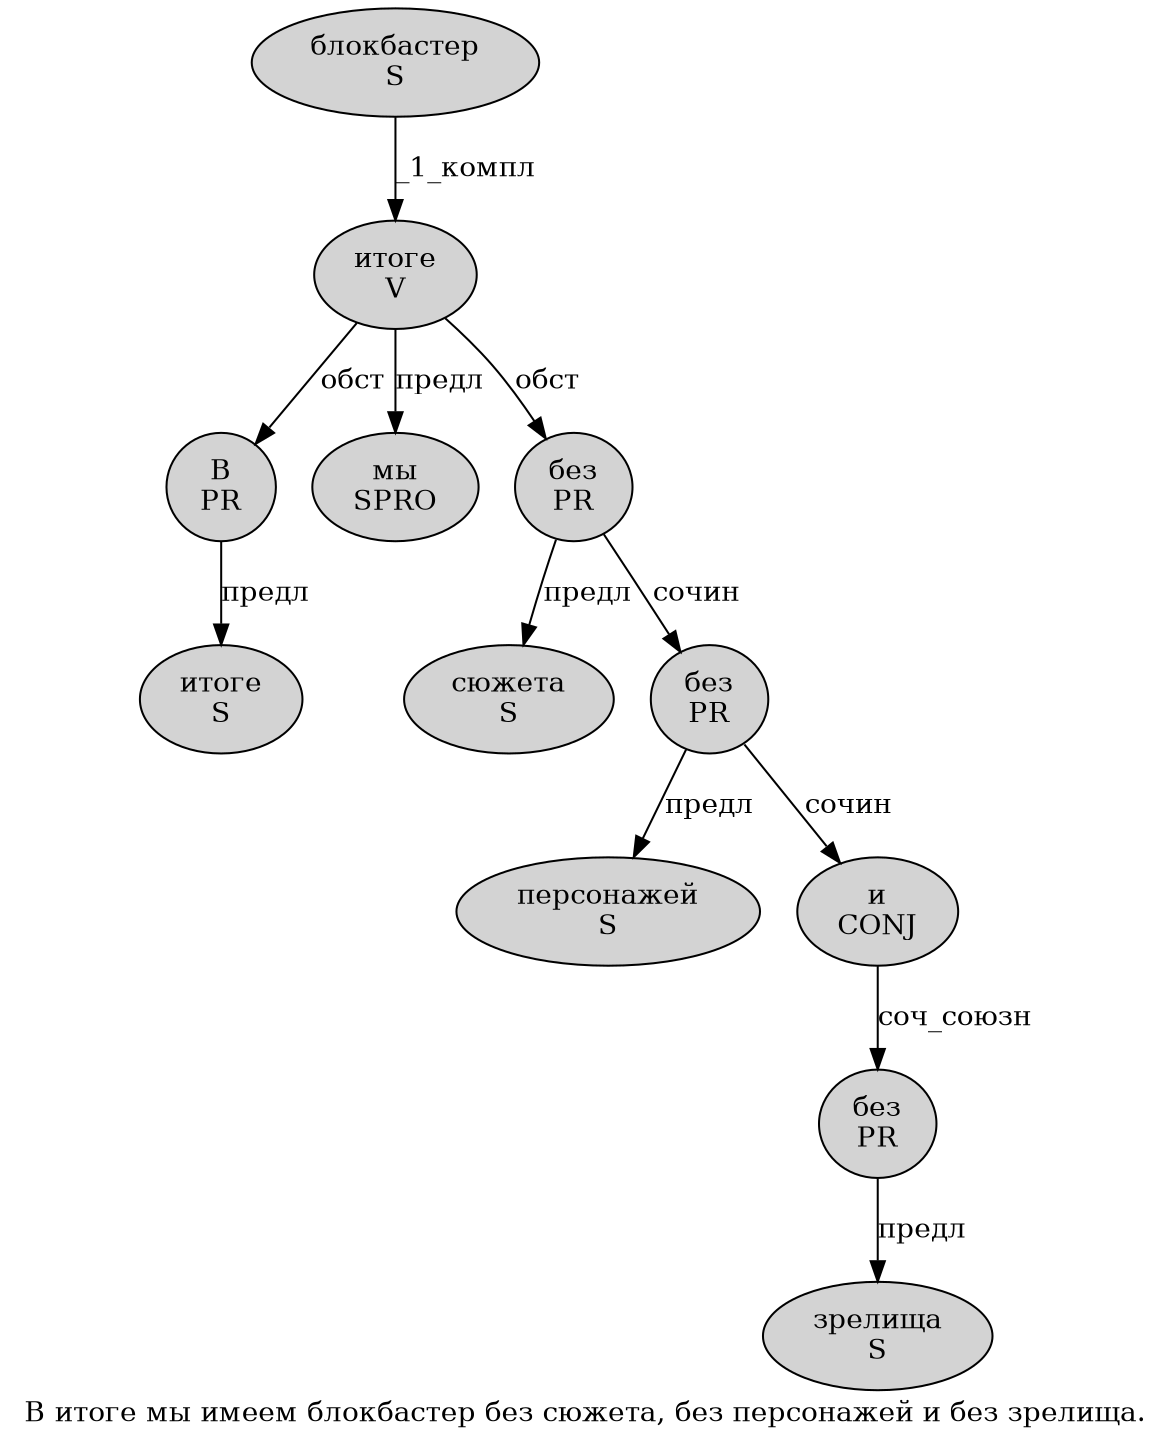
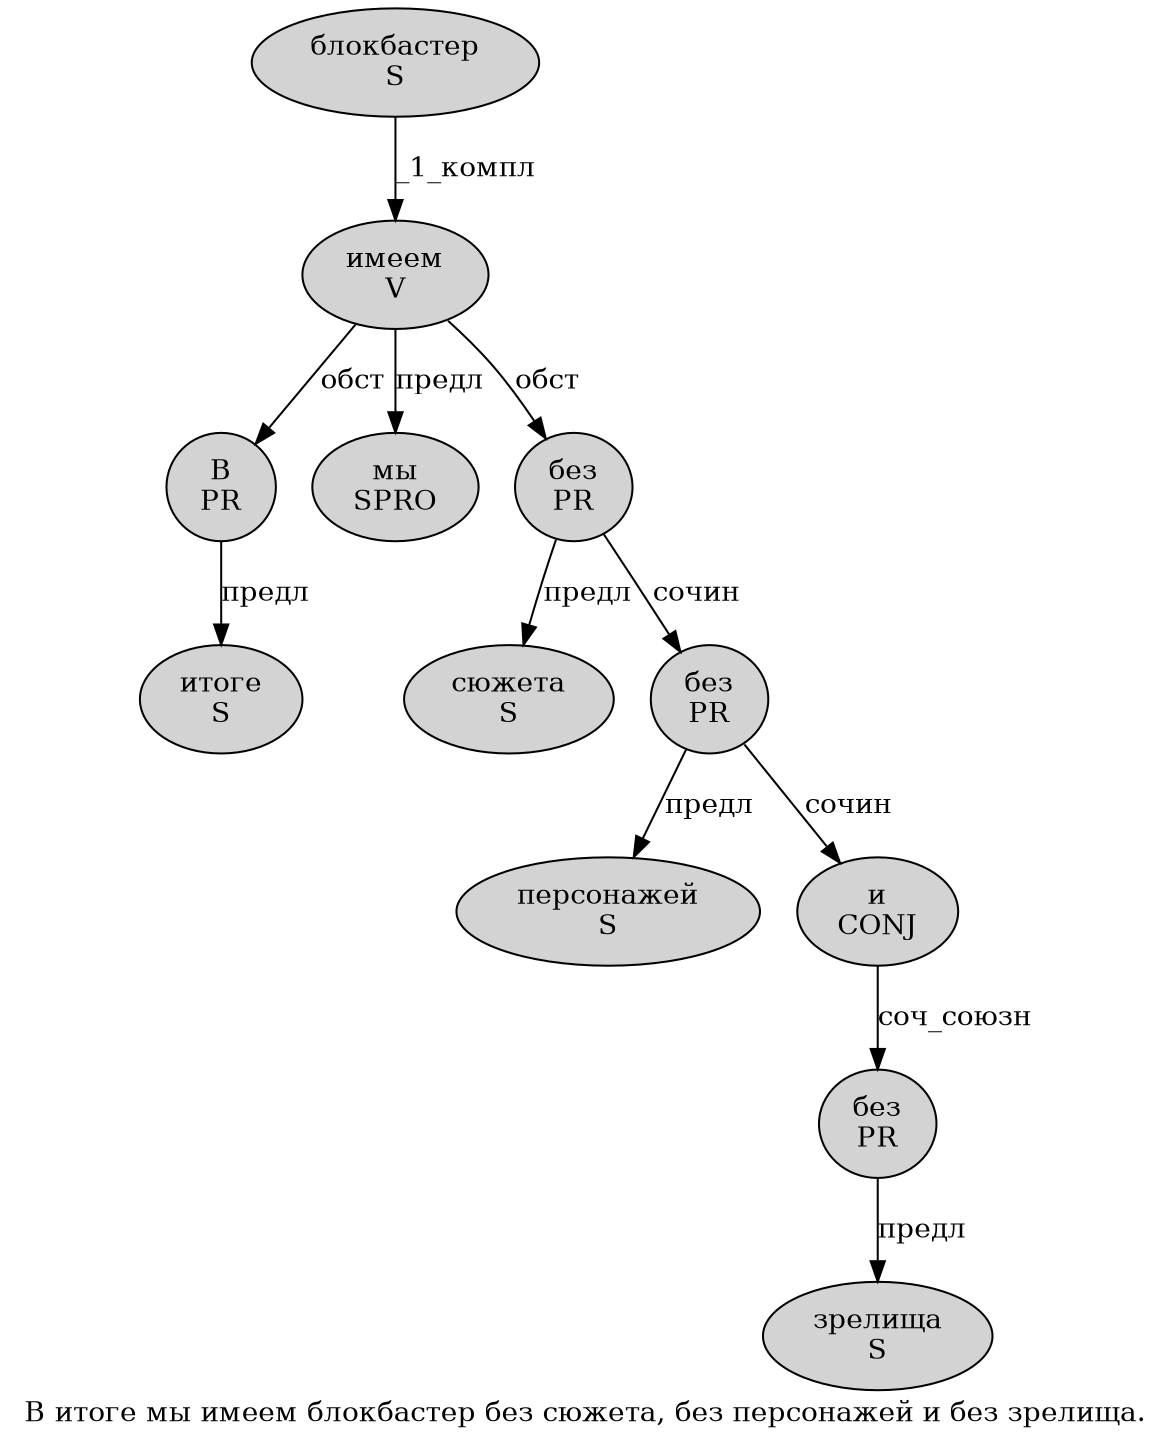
node "итоге V": label "итоге V" -> "имеем V"
